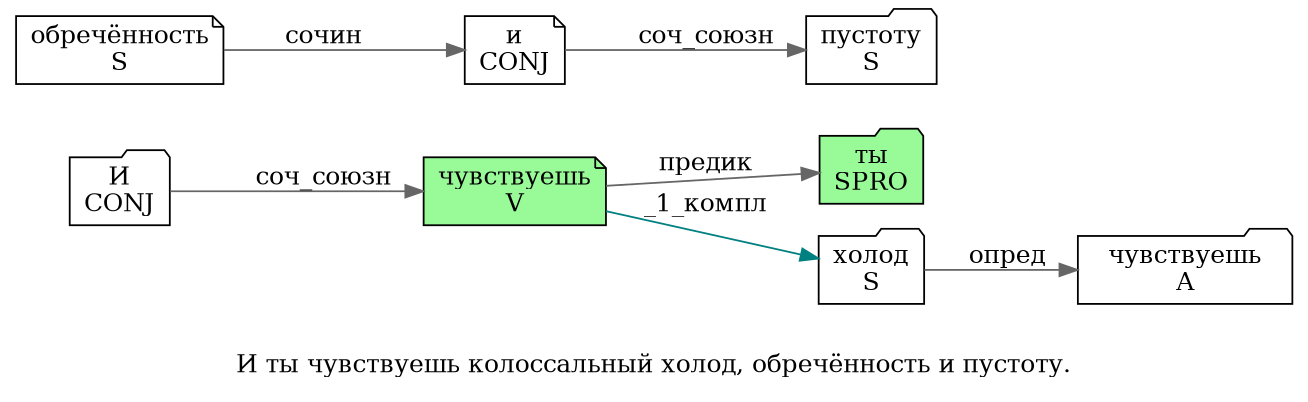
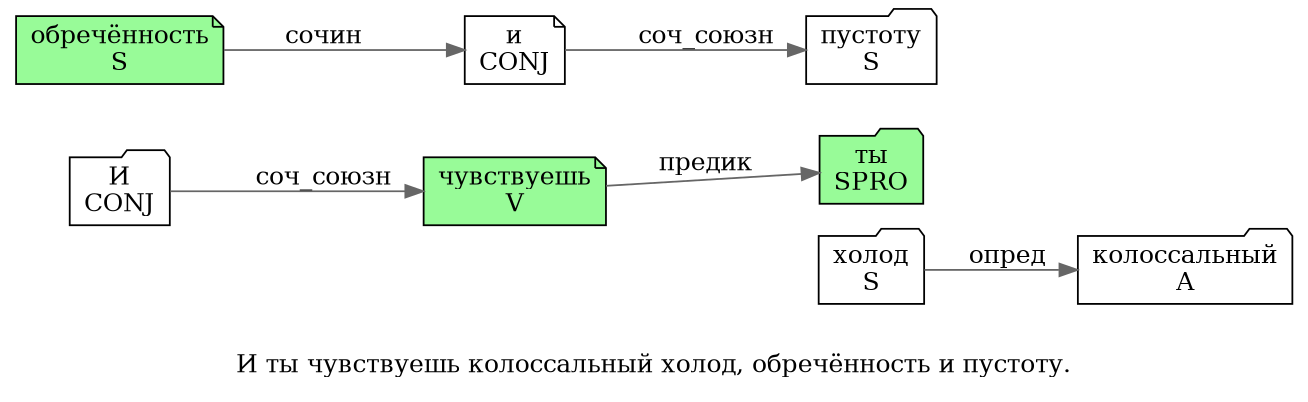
node "обречённость S": fillcolor white -> palegreen
edge "чувствуешь V" -> "холод S": removed, label "_1_компл"
node "чувствуешь A": label "чувствуешь A" -> "колоссальный A"
